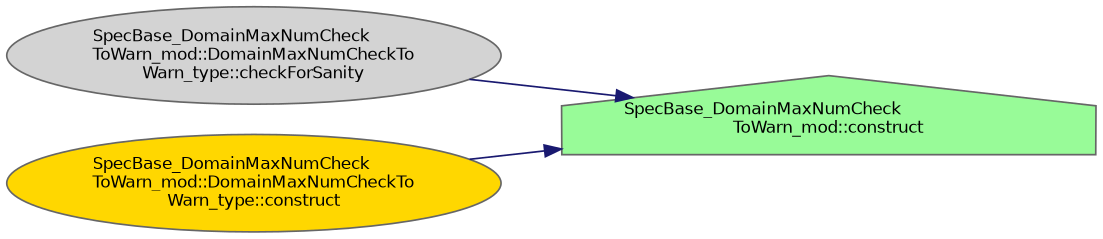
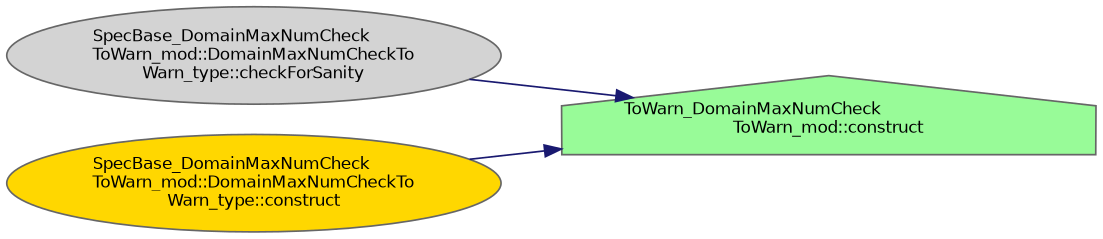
node "SpecBase_DomainMaxNumCheck ToWarn_mod::construct": label "SpecBase_DomainMaxNumCheck ToWarn_mod::construct" -> "ToWarn_DomainMaxNumCheck ToWarn_mod::construct"
